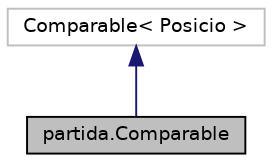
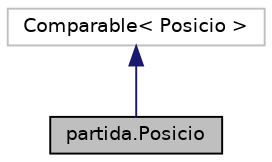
node "partida.Comparable": label "partida.Comparable" -> "partida.Posicio"
